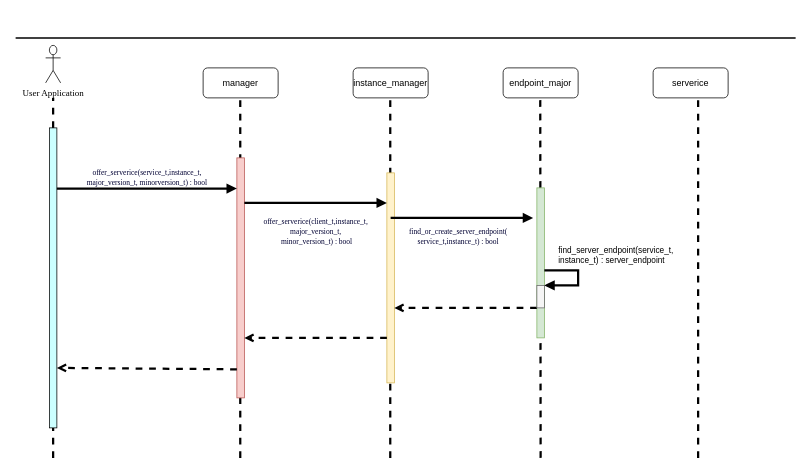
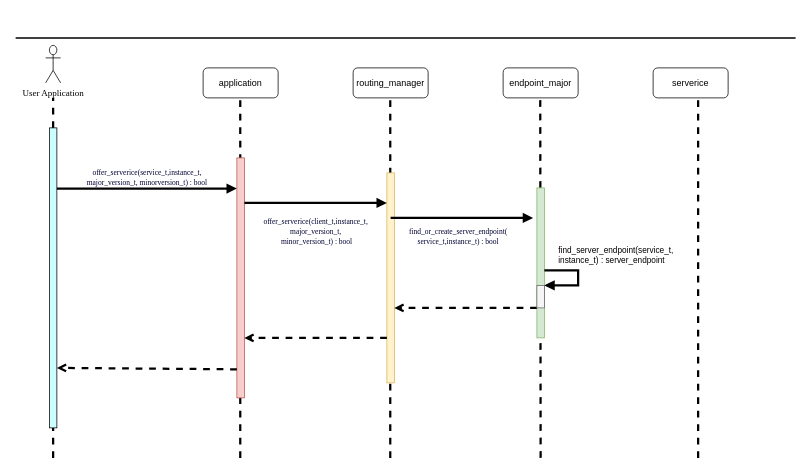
node "manager": label "manager" -> "application"
node "instance_manager": label "instance_manager" -> "routing_manager"
